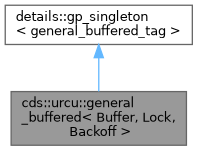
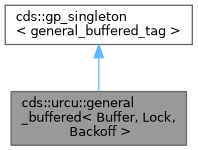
node "details::gp_singleton < general_buffered_tag >": label "details::gp_singleton < general_buffered_tag >" -> "cds::gp_singleton < general_buffered_tag >"
